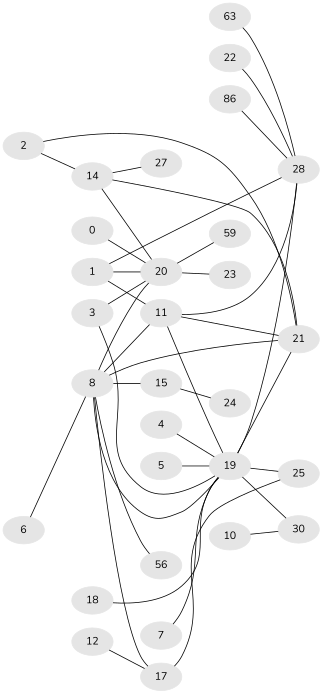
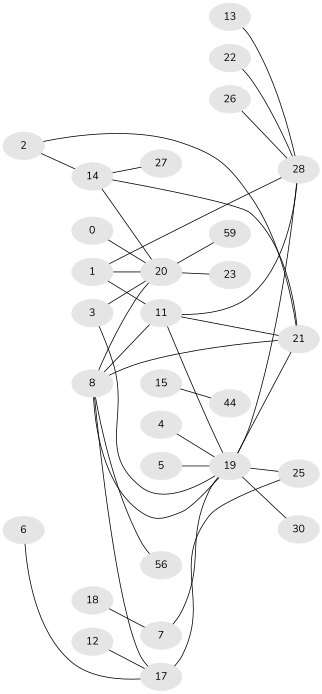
node "63": label "63" -> "13"
node "86": label "86" -> "26"
edge "8" -- "15": removed
node "24": label "24" -> "44"
edge "8" -- "6": now "17" -- "6"
node "10": removed
edge "19" -- "18": now "7" -- "18"
